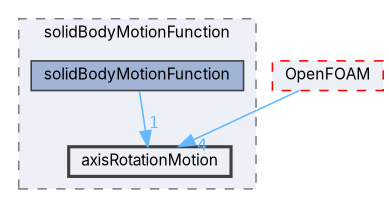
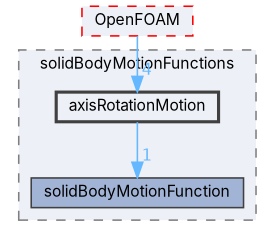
cluster "solidBodyMotionFunction": label "solidBodyMotionFunction" -> "solidBodyMotionFunctions"
edge "solidBodyMotionFunction" -> "axisRotationMotion": reversed
